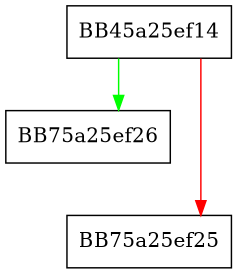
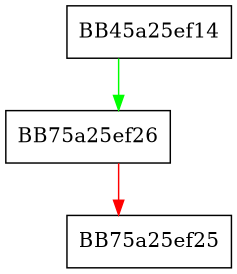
edge "BB45a25ef14" -> "BB75a25ef25": now "BB75a25ef26" -> "BB75a25ef25"
